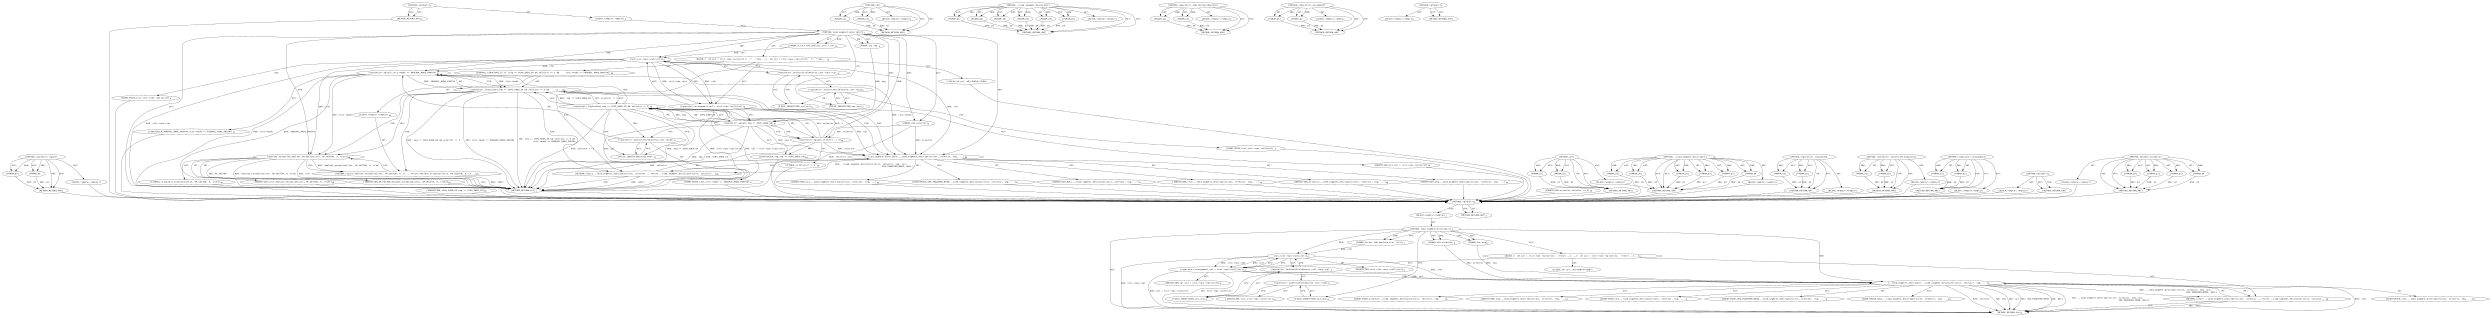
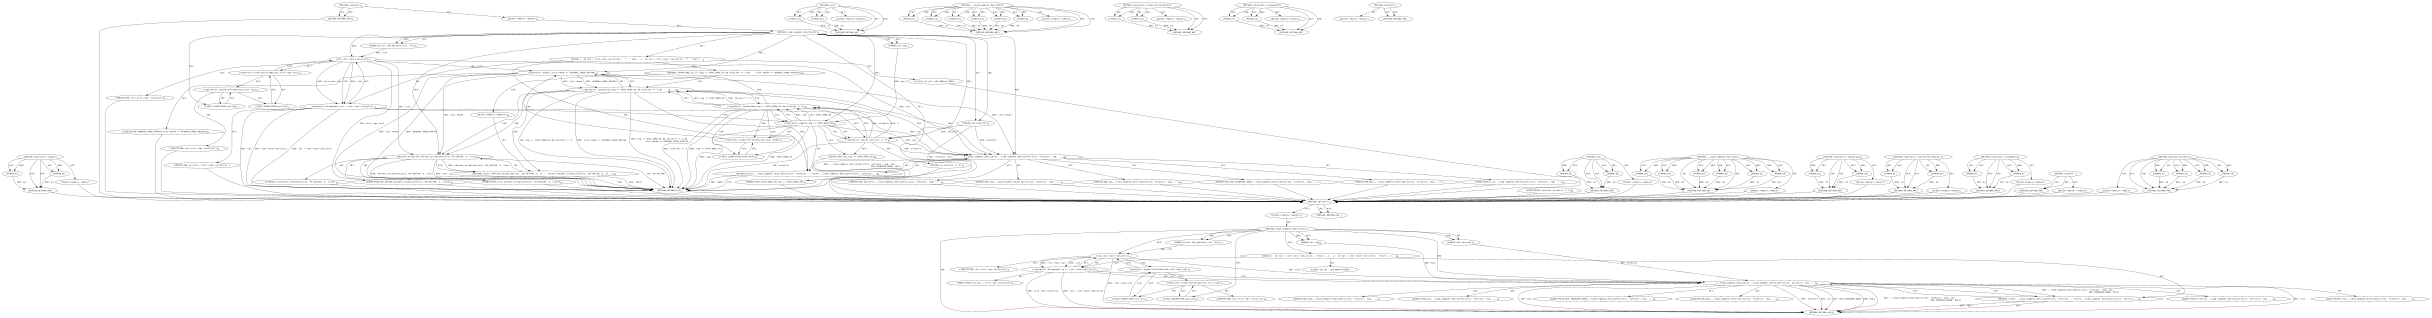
edge "(<operator>.equals,seg == VCPU_SREG_SS)" -> "(IDENTIFIER,VCPU_SREG_SS,seg == VCPU_SREG_SS)": added, label "AST:"
node "(IDENTIFIER,ctxt,ctxt->mode == X86EMUL_MODE_PROT64)": removed
